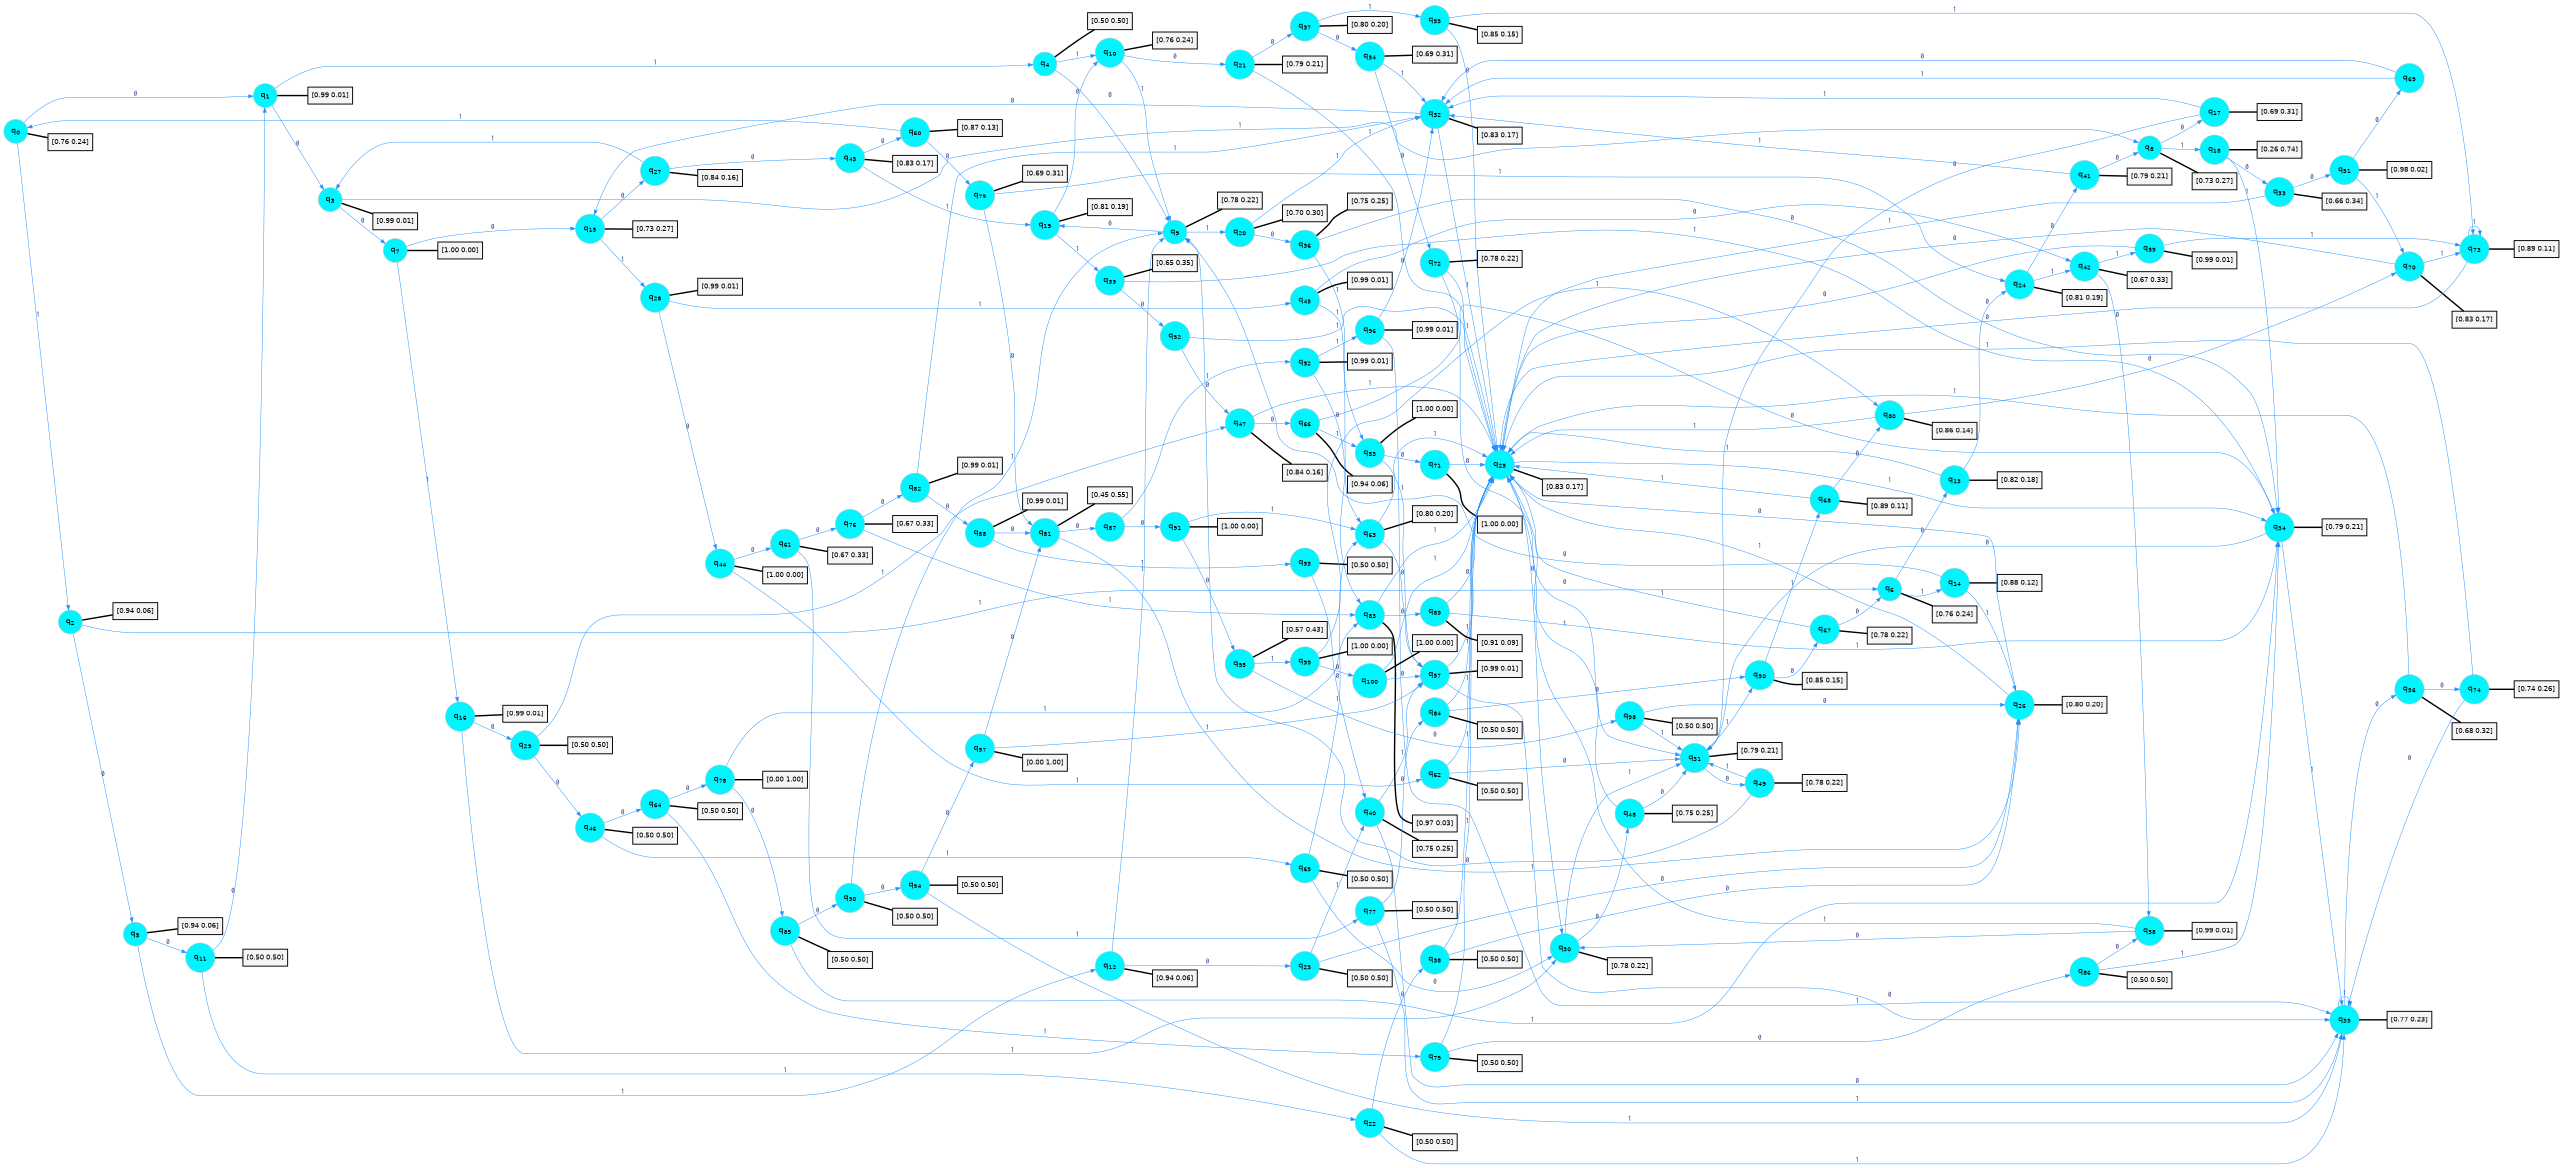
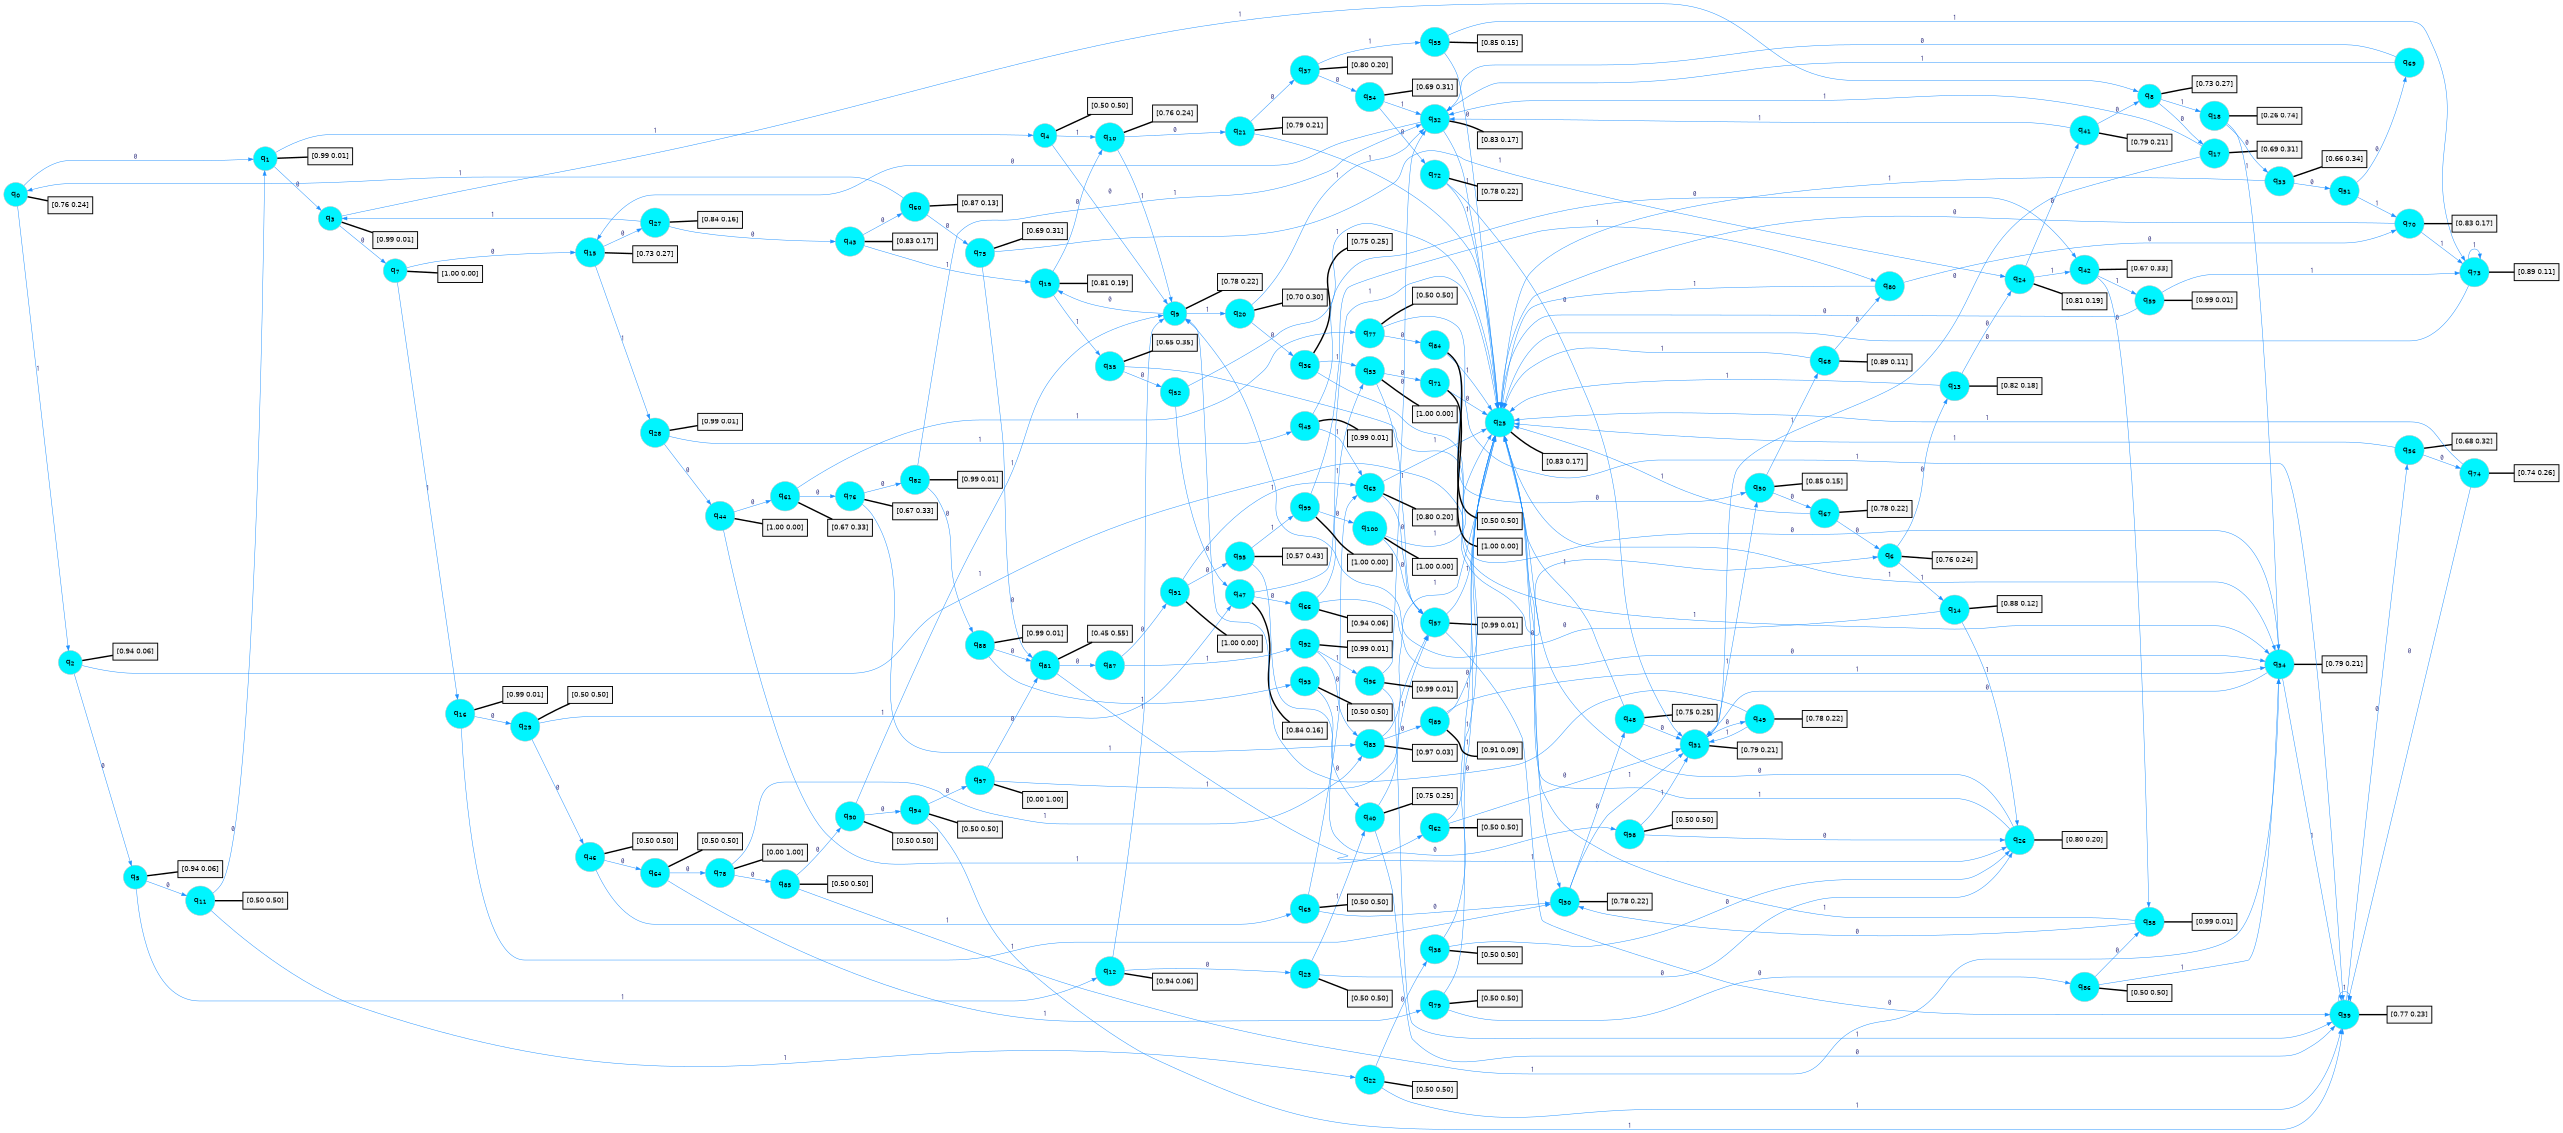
node "[0.98 0.02]": removed
node "[0.86 0.14]": removed
